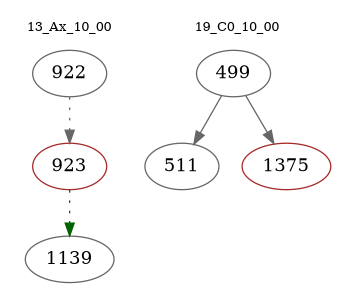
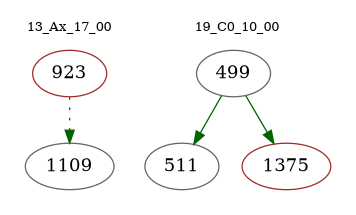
cluster "13_Ax_10_00": label "13_Ax_10_00" -> "13_Ax_17_00"
node "922": removed
edge "499" -> "511": color gray40 -> darkgreen
edge "499" -> "1375": color gray40 -> darkgreen
node "1139": label "1139" -> "1109"
